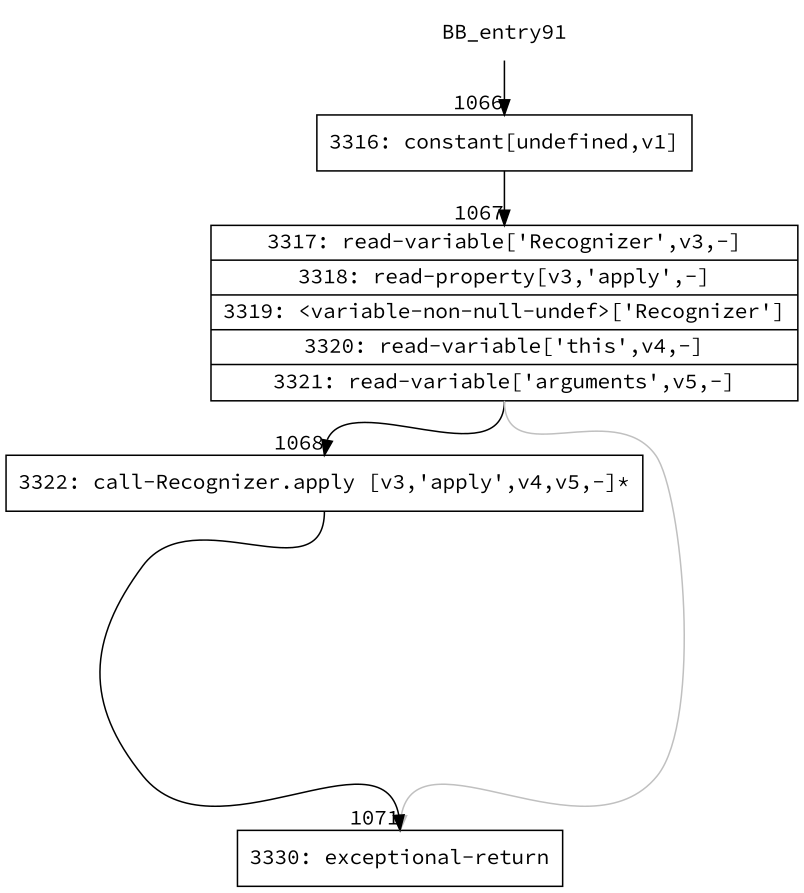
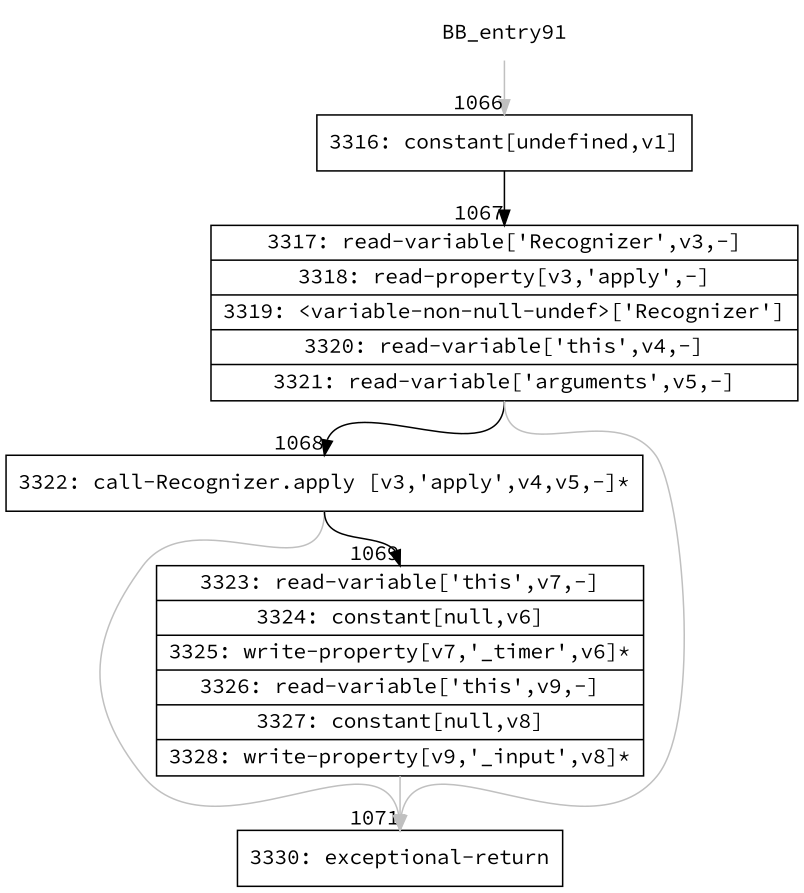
edge "BB_entry91" -> "3316: constant[undefined,v1]": color black -> gray
node "3323: read-variable['this',v7,-]": added
edge "3322: call-Recognizer.apply [v3,'apply',v4,v5,-]*" -> "3330: exceptional-return": color black -> gray
